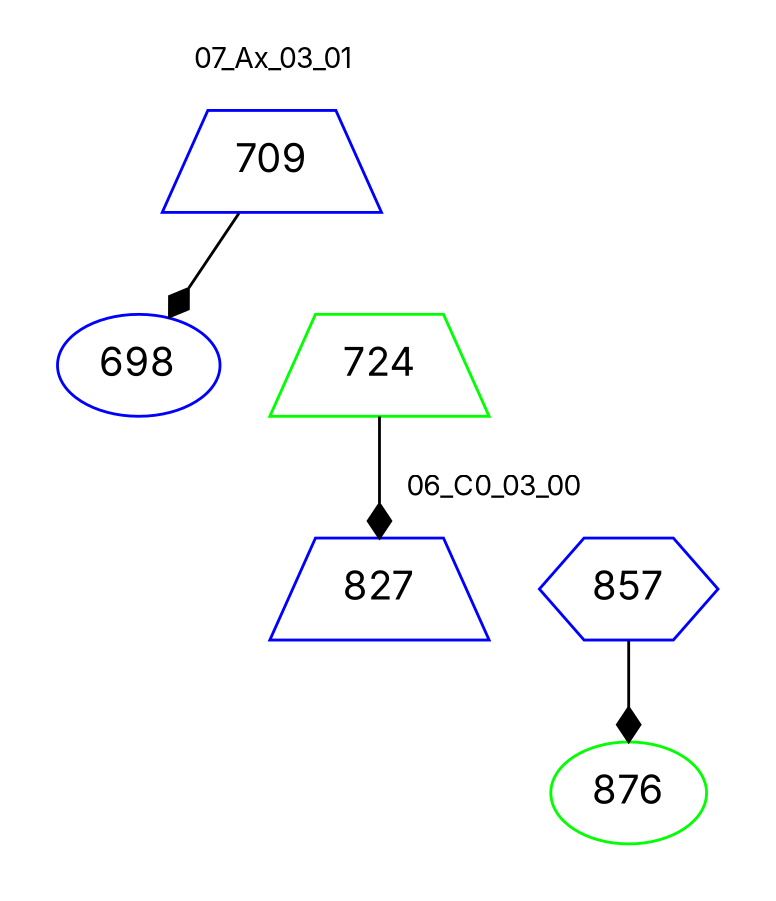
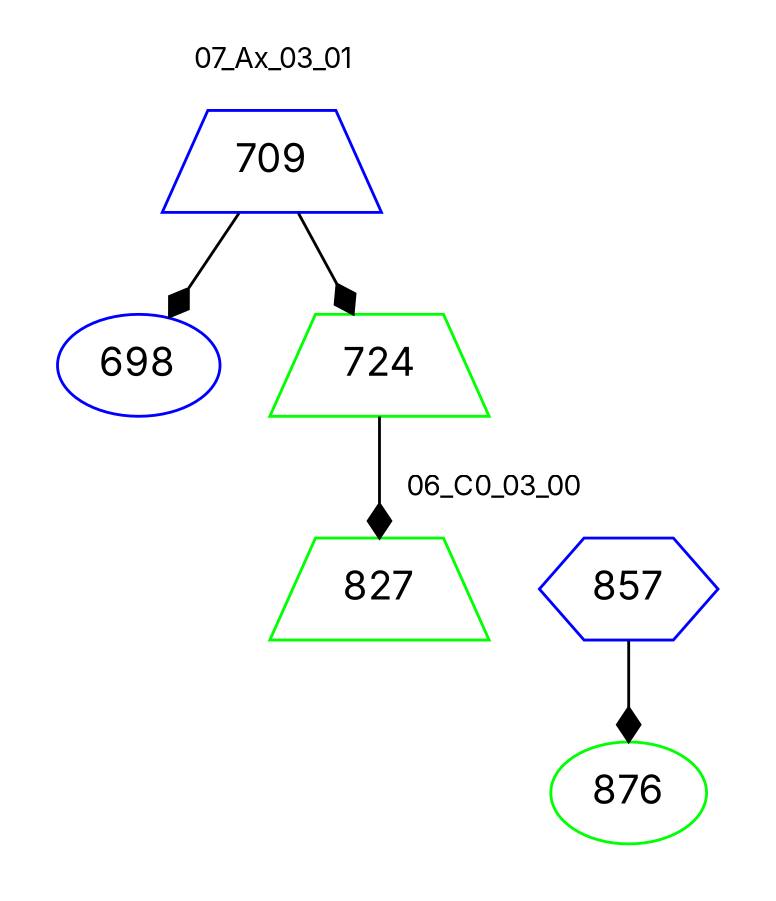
edge "709" -> "724": added
node "827": color blue -> green
